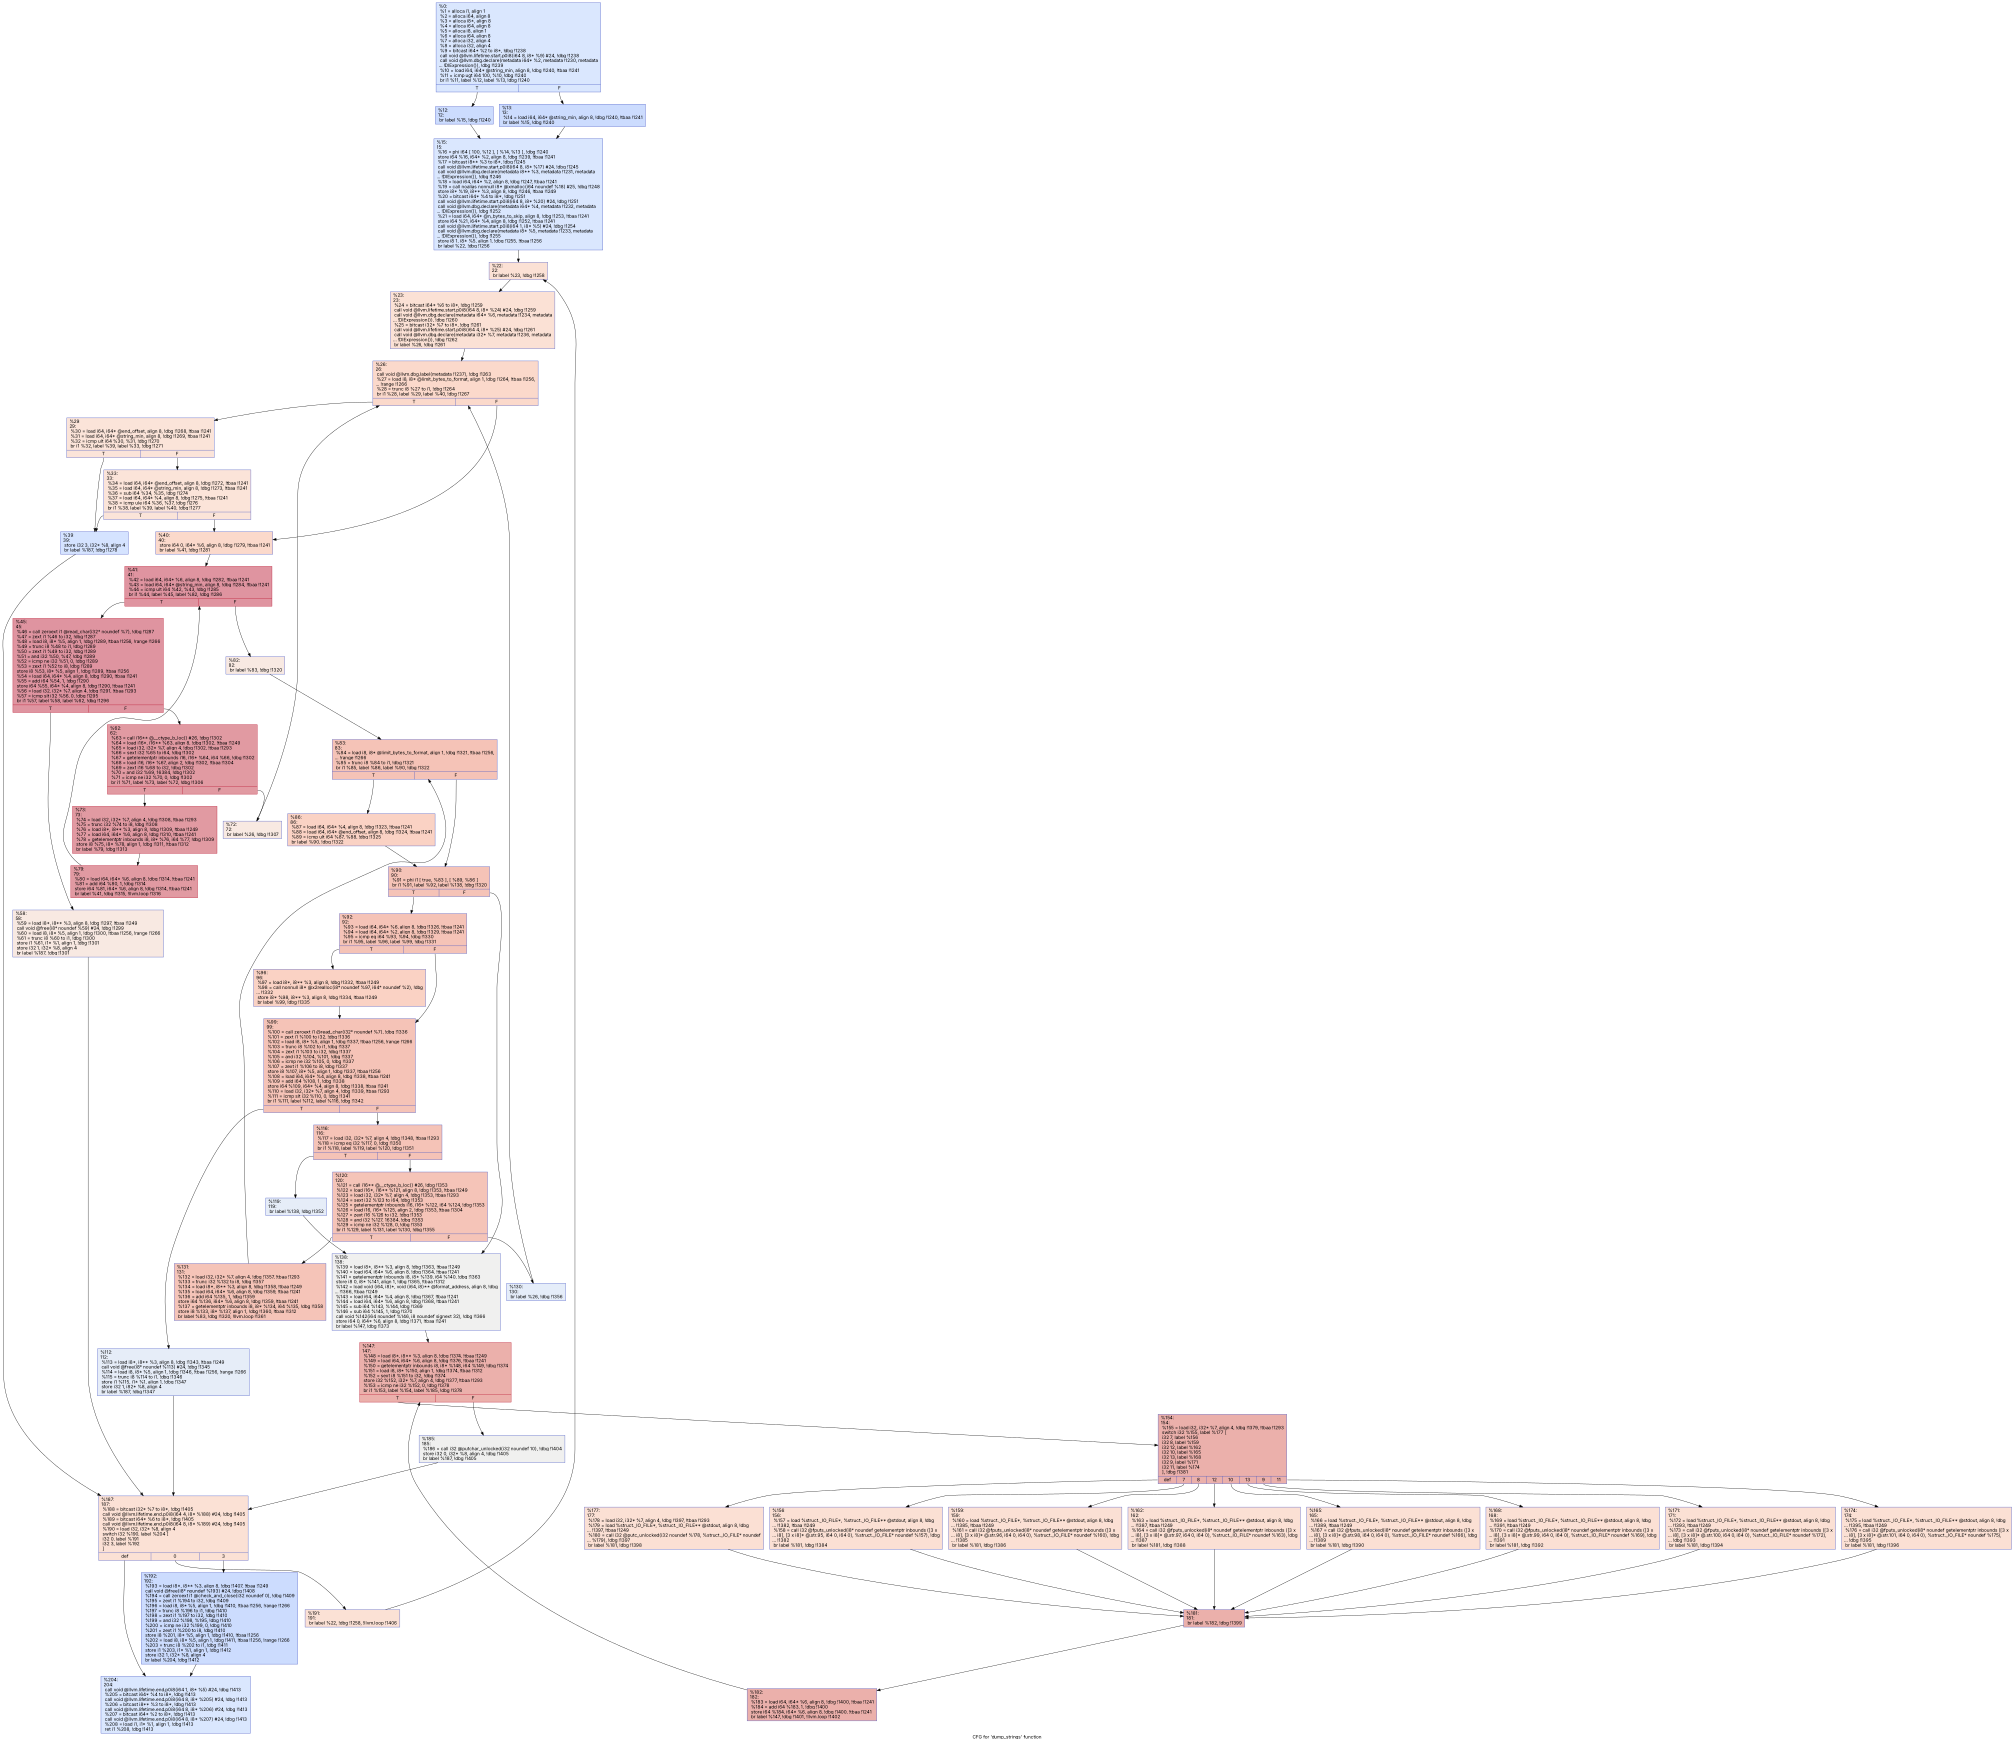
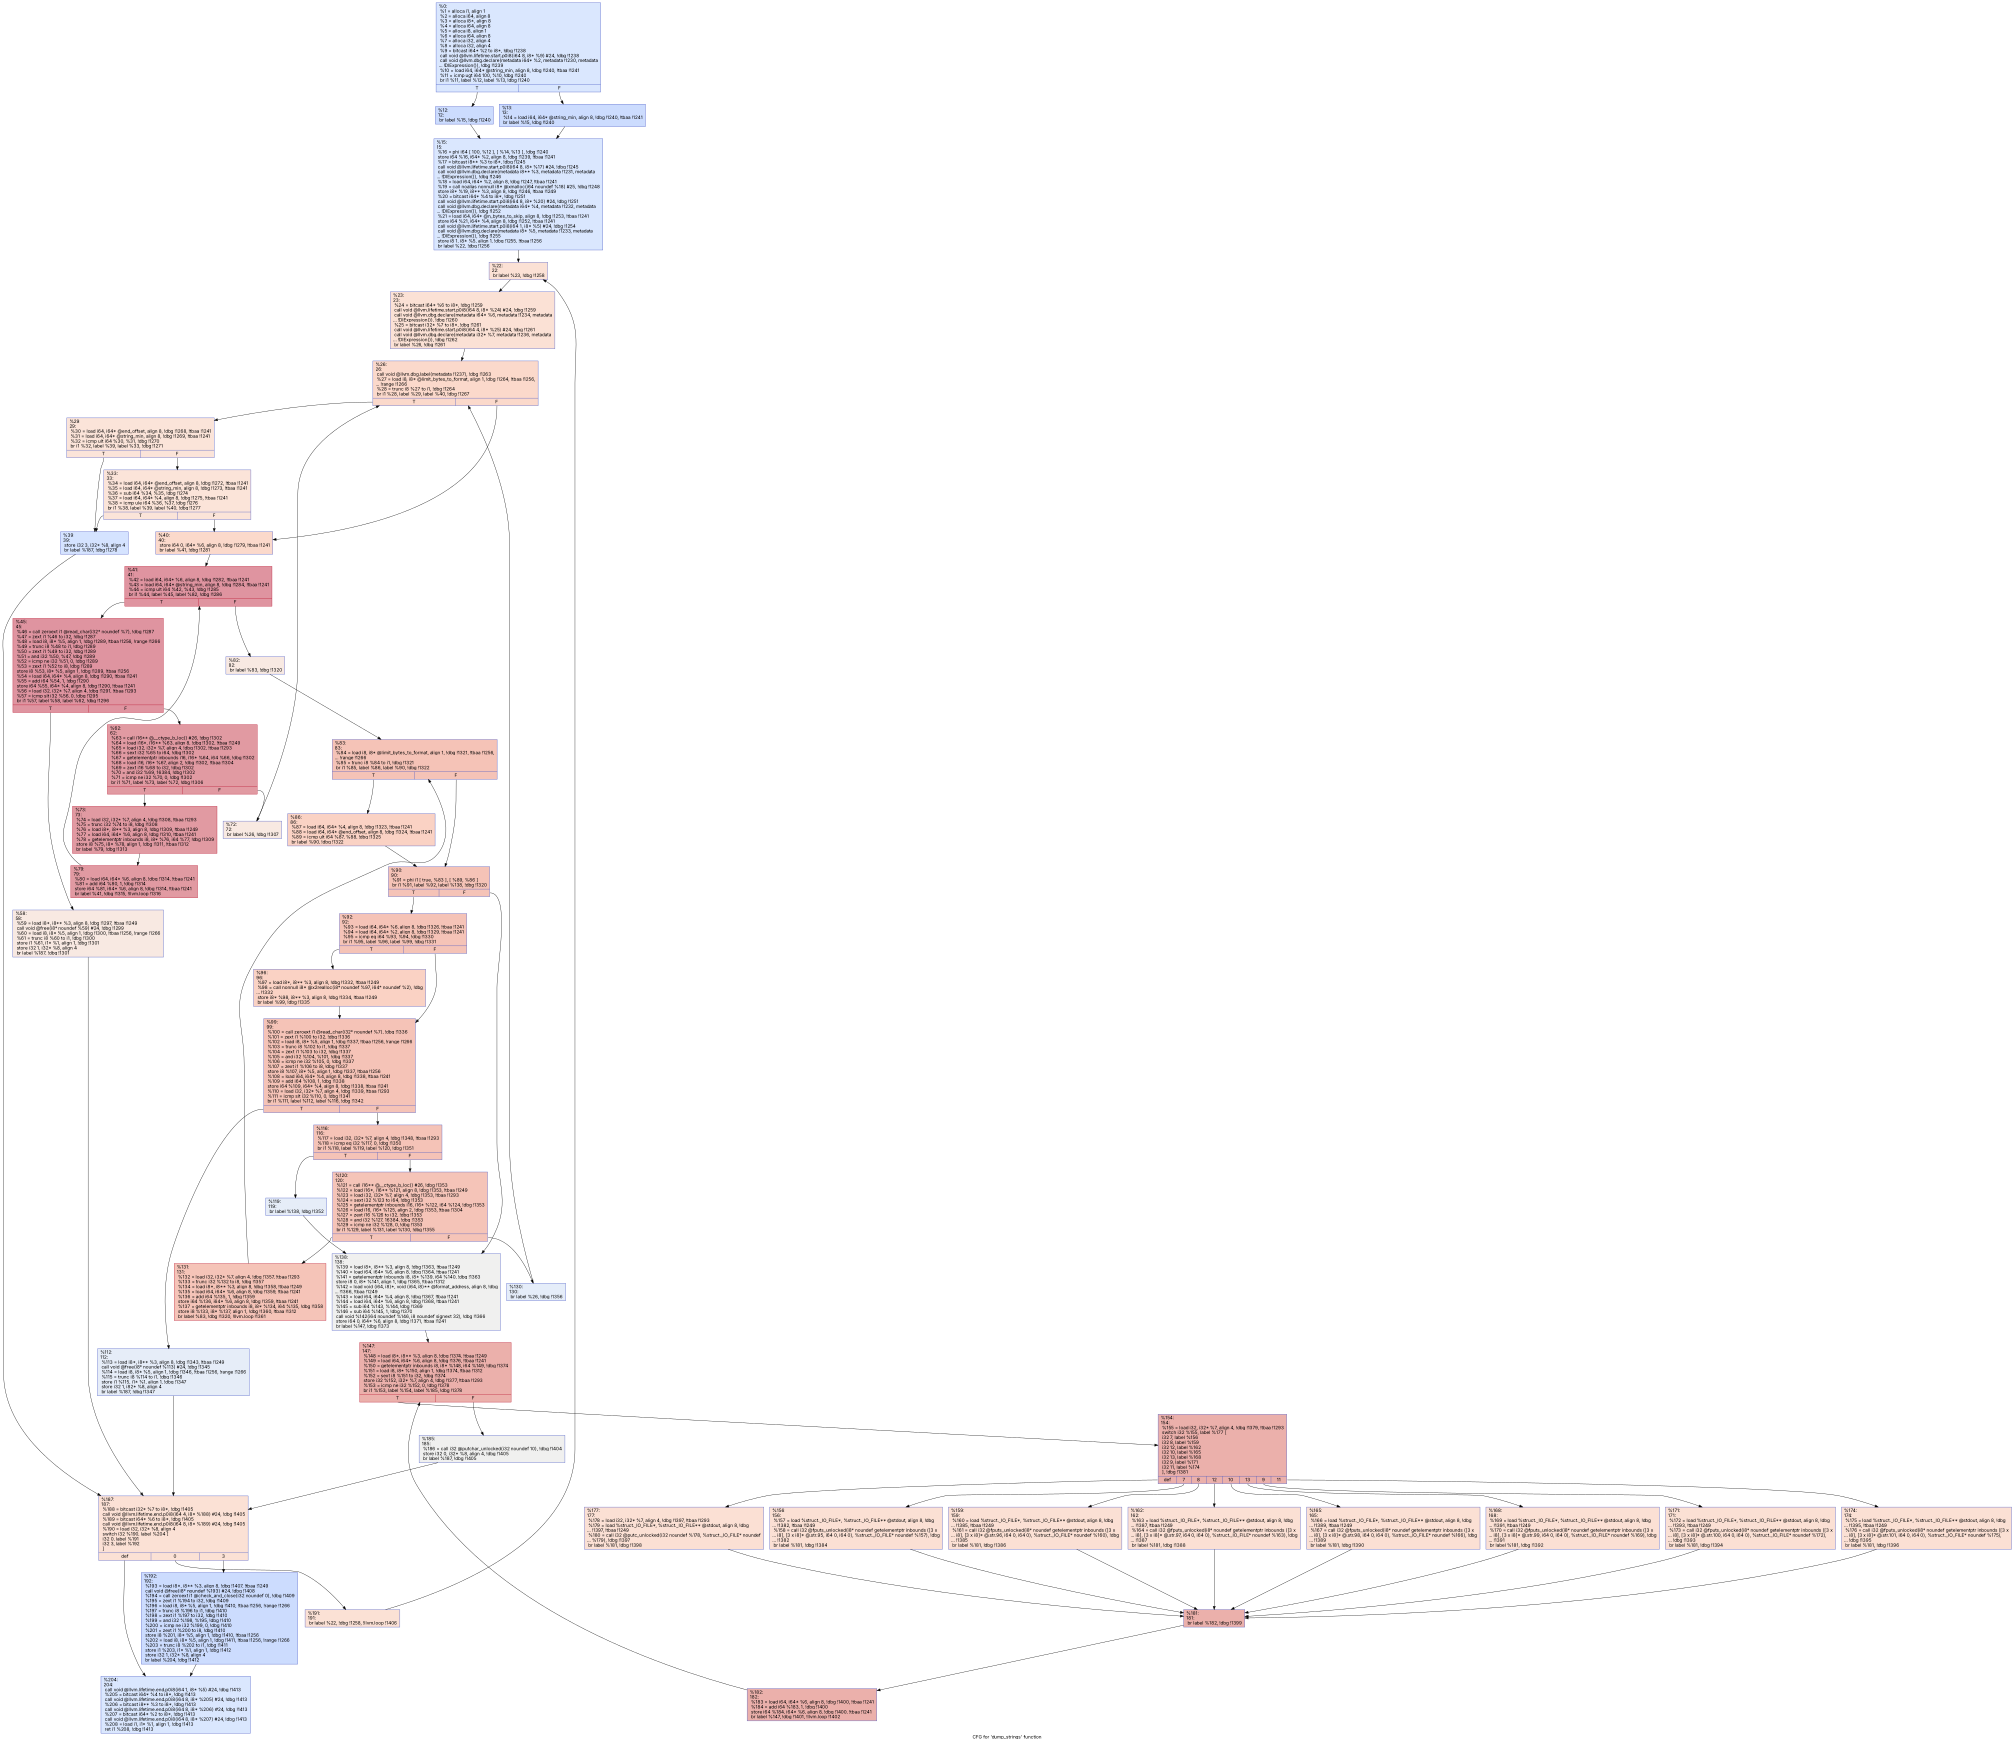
node "%131:": color #3d50c3ff -> #b70d28ff
